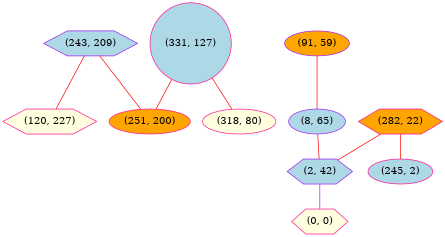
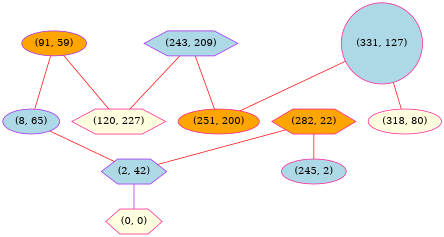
edge "(91, 59)" -- "(120, 227)": added
